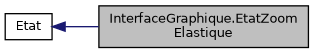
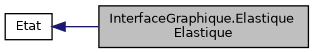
node "InterfaceGraphique.EtatZoom Elastique": label "InterfaceGraphique.EtatZoom Elastique" -> "InterfaceGraphique.Elastique Elastique"
